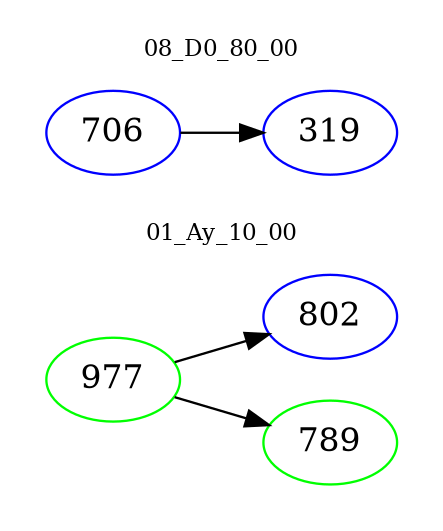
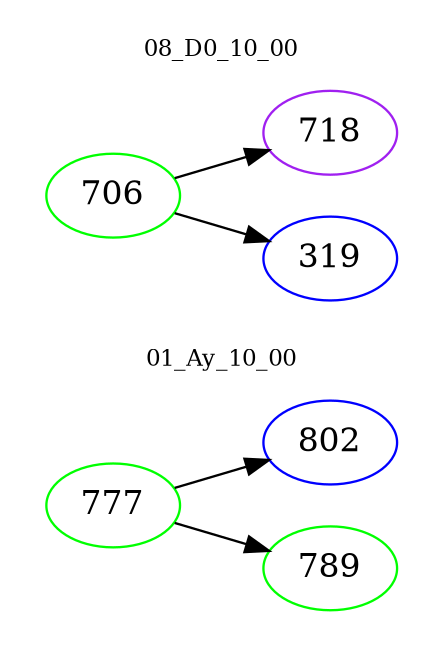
cluster "08_D0_80_00": label "08_D0_80_00" -> "08_D0_10_00"
node "706": color blue -> green
node "718": added
node "977": label "977" -> "777"
